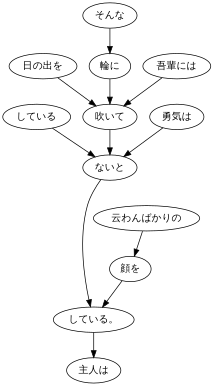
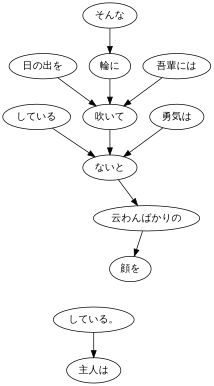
edge "ないと" -> "している。": now "ないと" -> "云わんばかりの"
edge "顔を" -> "している。": removed
